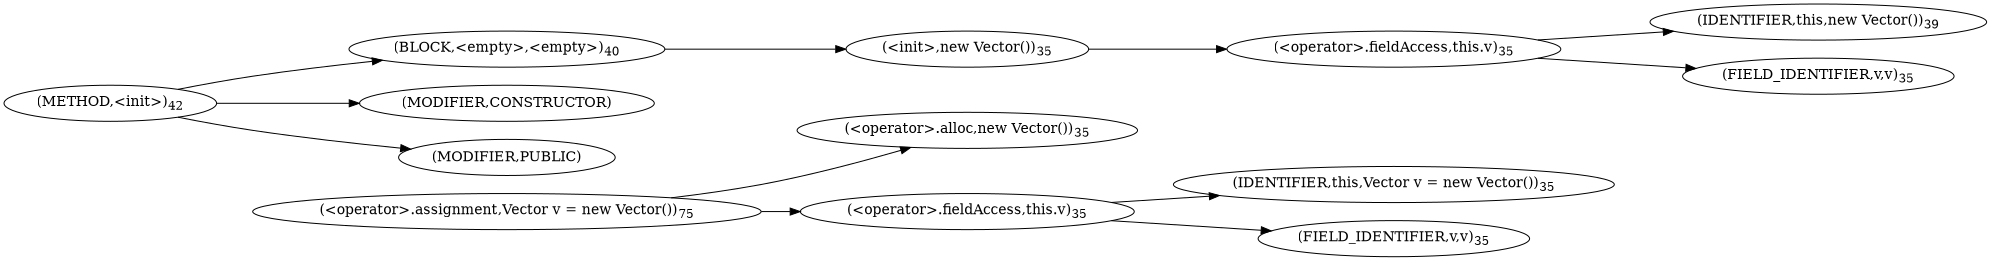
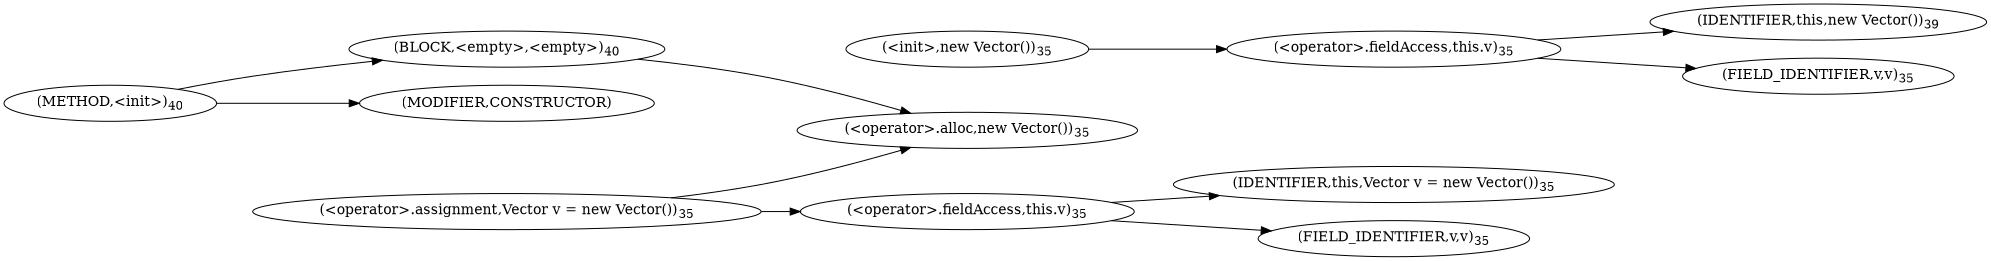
edge "(BLOCK,<empty>,<empty>)" -> "(<init>,new Vector())": now "(BLOCK,<empty>,<empty>)" -> "(<operator>.alloc,new Vector())"
node "(METHOD,<init>)": text "42" -> "40"
node "(MODIFIER,PUBLIC)": removed
node "(<operator>.assignment,Vector v = new Vector())": text "75" -> "35"
